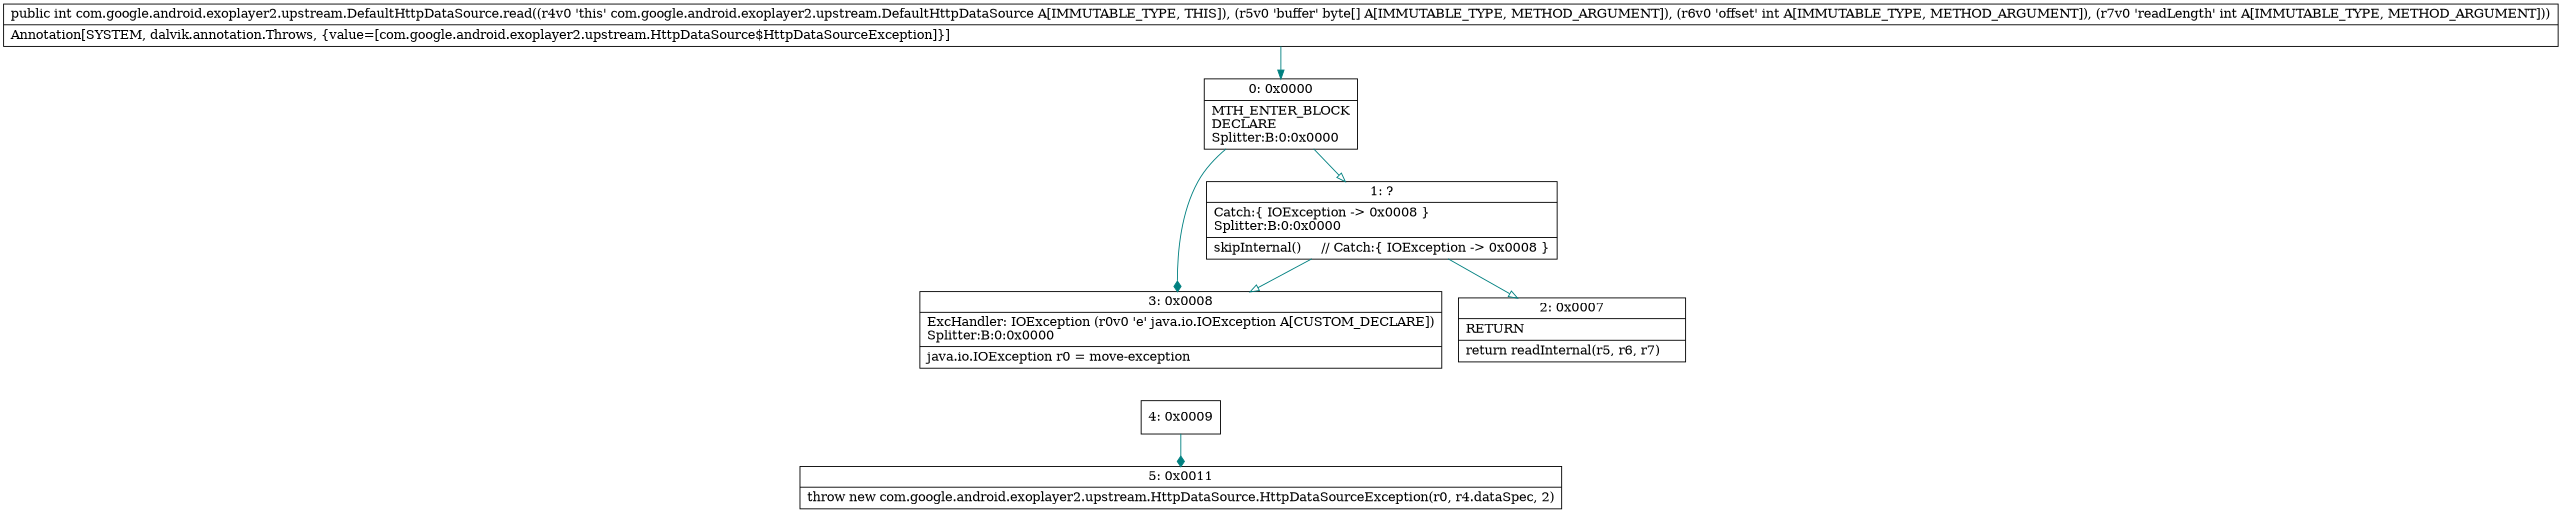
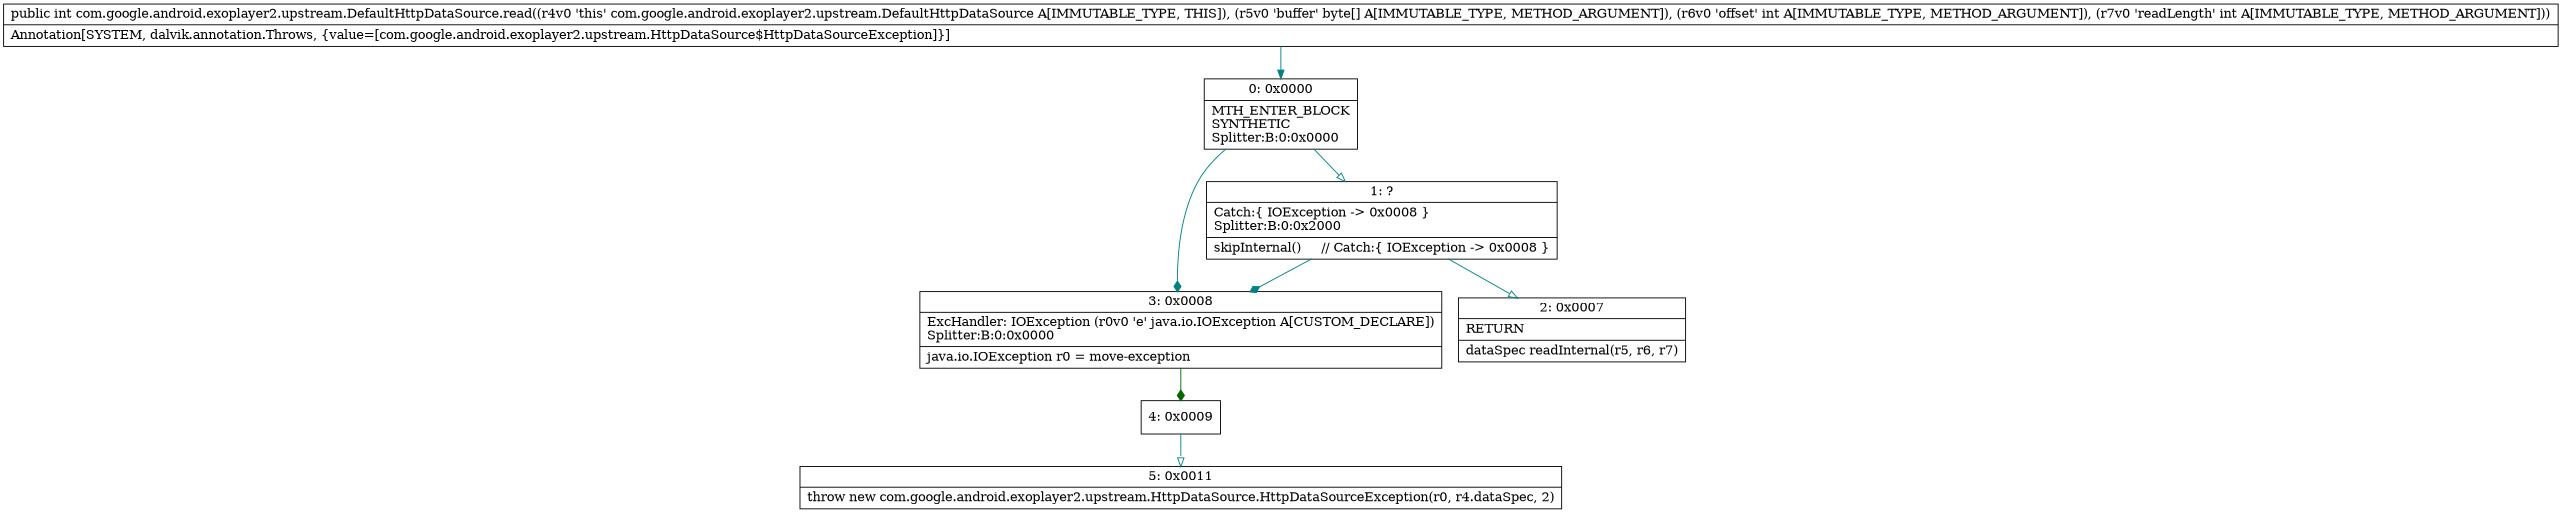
node "0: 0x0000": text "DECLARE" -> "SYNTHETIC"
node "1: ?": text "Splitter:B:0:0x0000" -> "Splitter:B:0:0x2000"
edge "1: ?" -> "3: 0x0008": arrowhead onormal -> diamond
node "2: 0x0007": text "return readInternal(r5, r6, r7)" -> "dataSpec readInternal(r5, r6, r7)"
edge "3: 0x0008" -> "4: 0x0009": added
edge "4: 0x0009" -> "5: 0x0011": arrowhead diamond -> onormal
